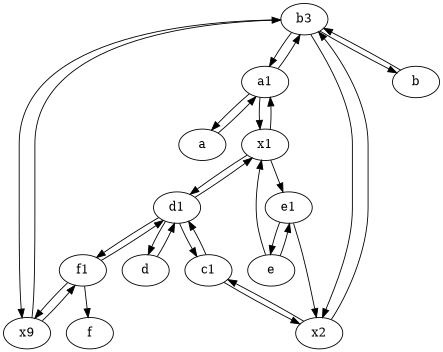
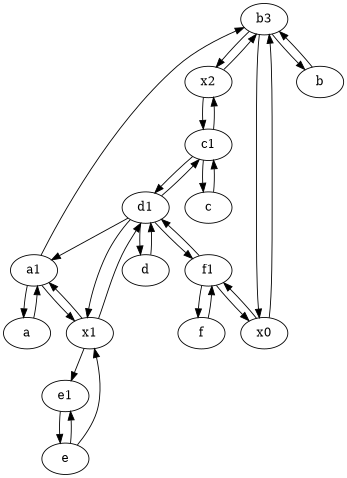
edge "b3" -> "a1": now "d1" -> "a1"
node "c": added
edge "e1" -> "x2": removed
edge "f" -> "f1": added
node "x9": label "x9" -> "x0"
